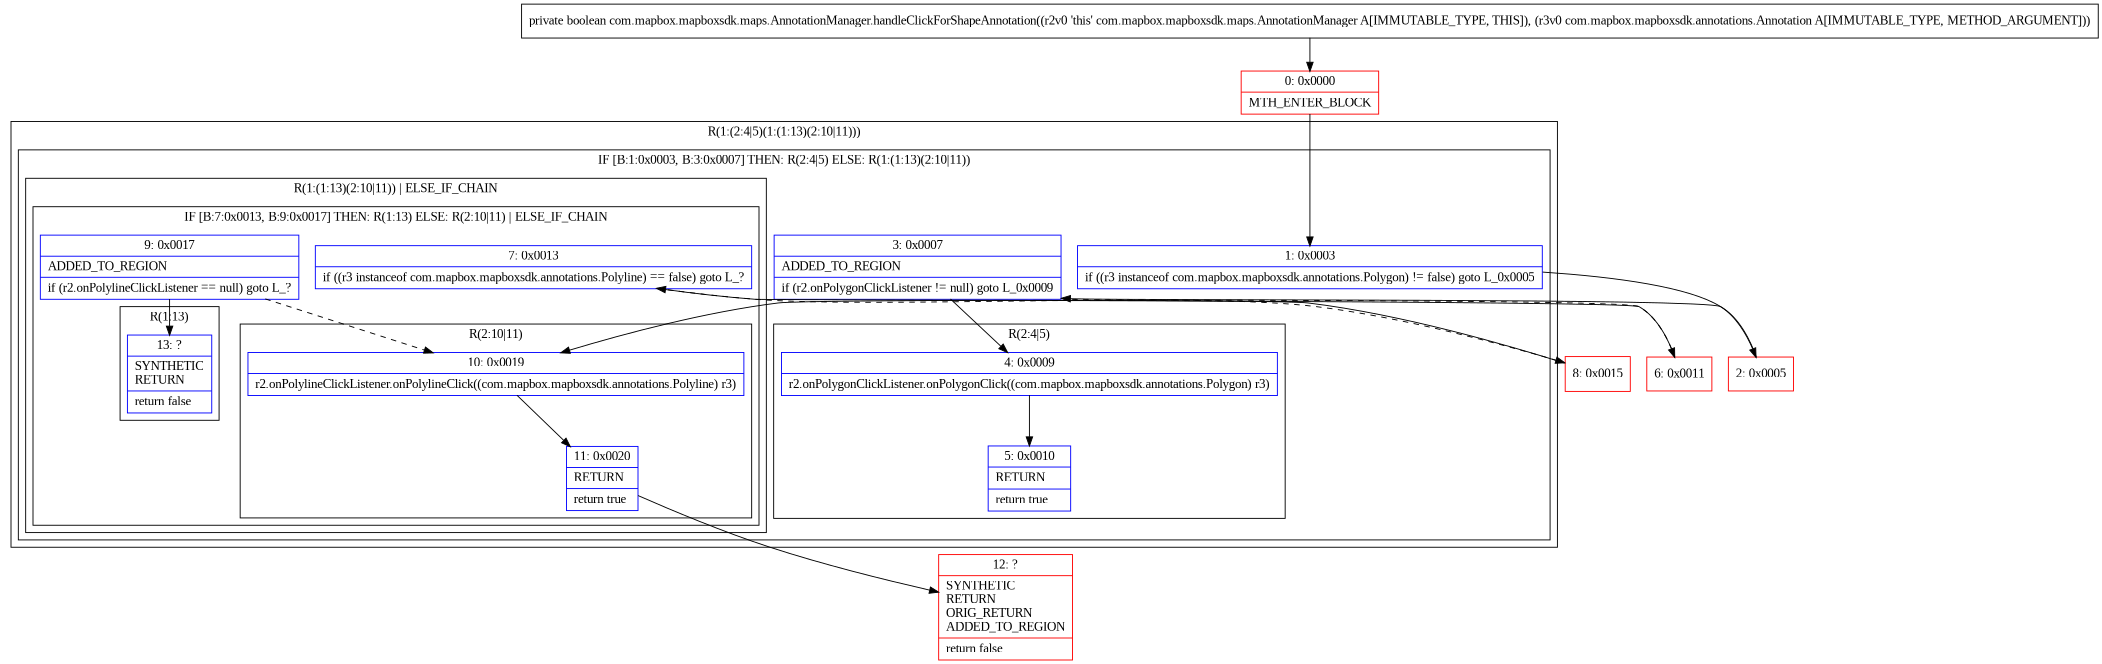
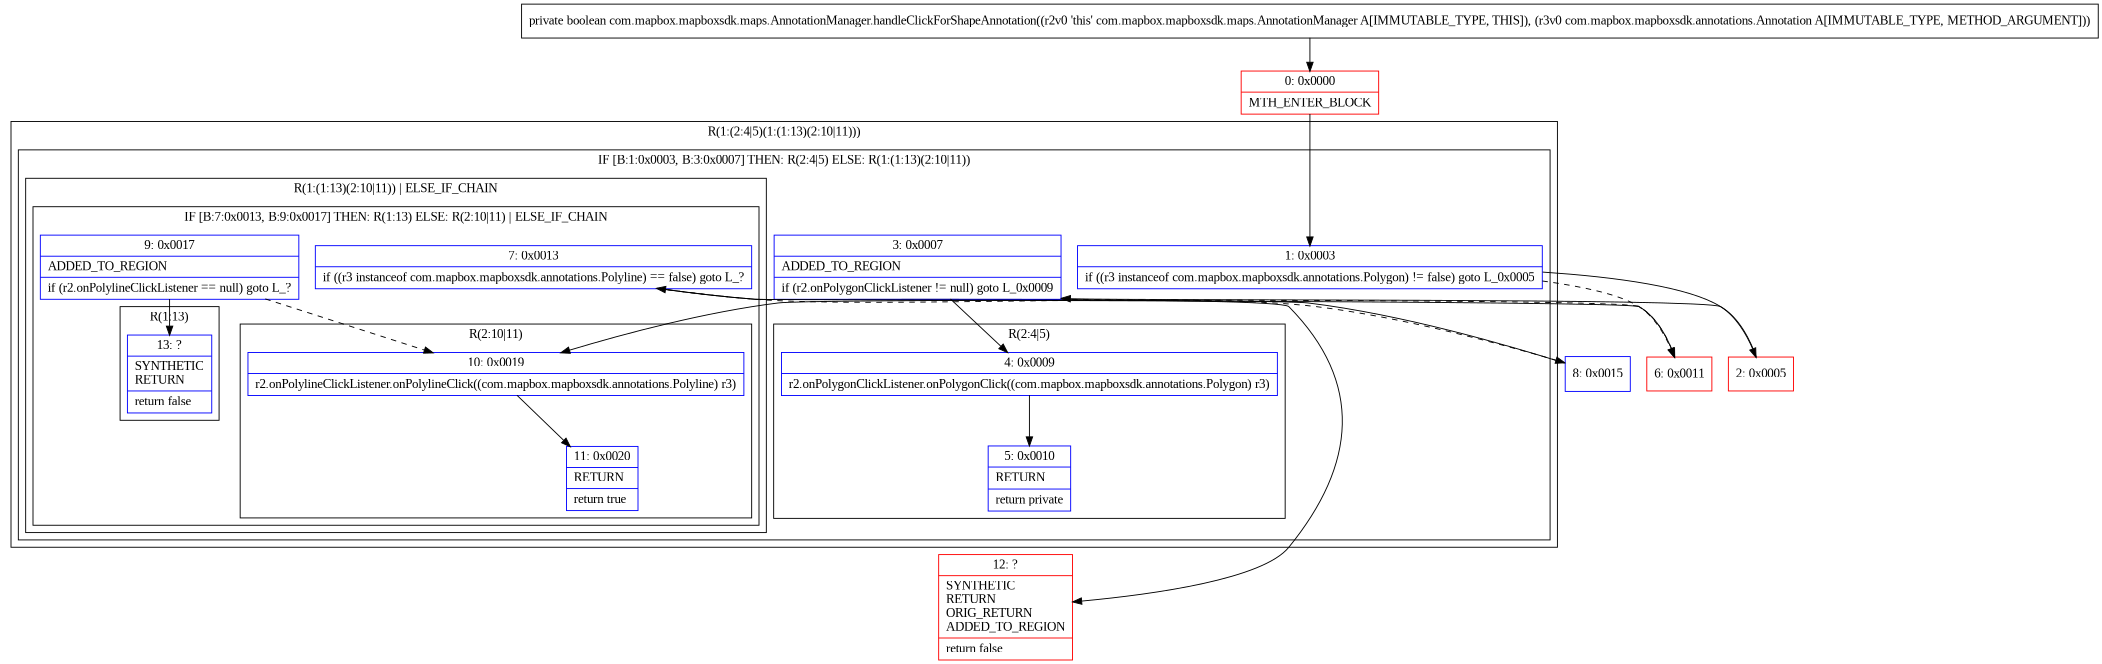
edge "1: 0x0003" -> "6: 0x0011": added
node "8: 0x0015": color red -> blue
node "5: 0x0010": text "return true" -> "return private"
edge "11: 0x0020" -> "12: ?": now "7: 0x0013" -> "12: ?"
